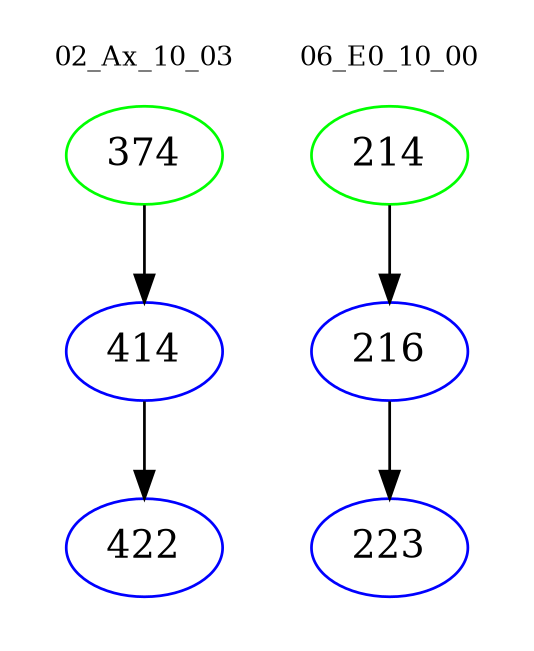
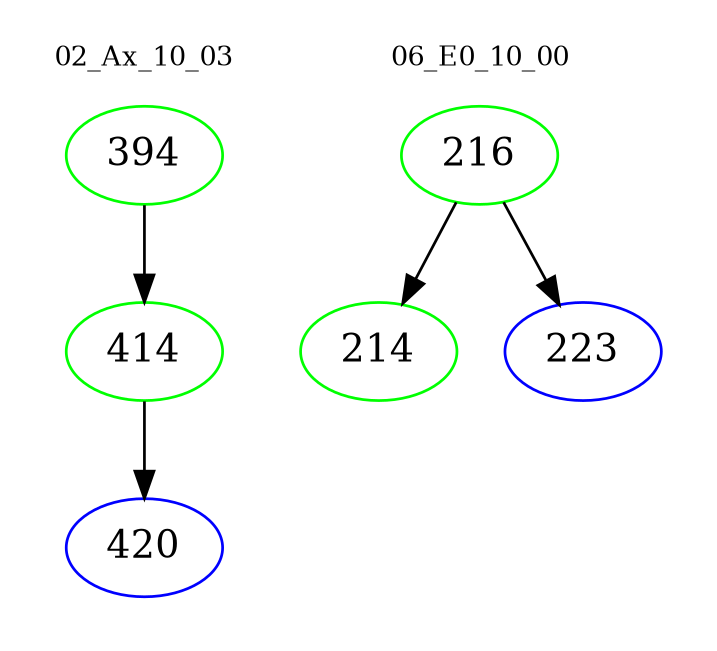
node "374": label "374" -> "394"
edge "214" -> "216": reversed
node "414": color blue -> green
node "216": color blue -> green
node "422": label "422" -> "420"
